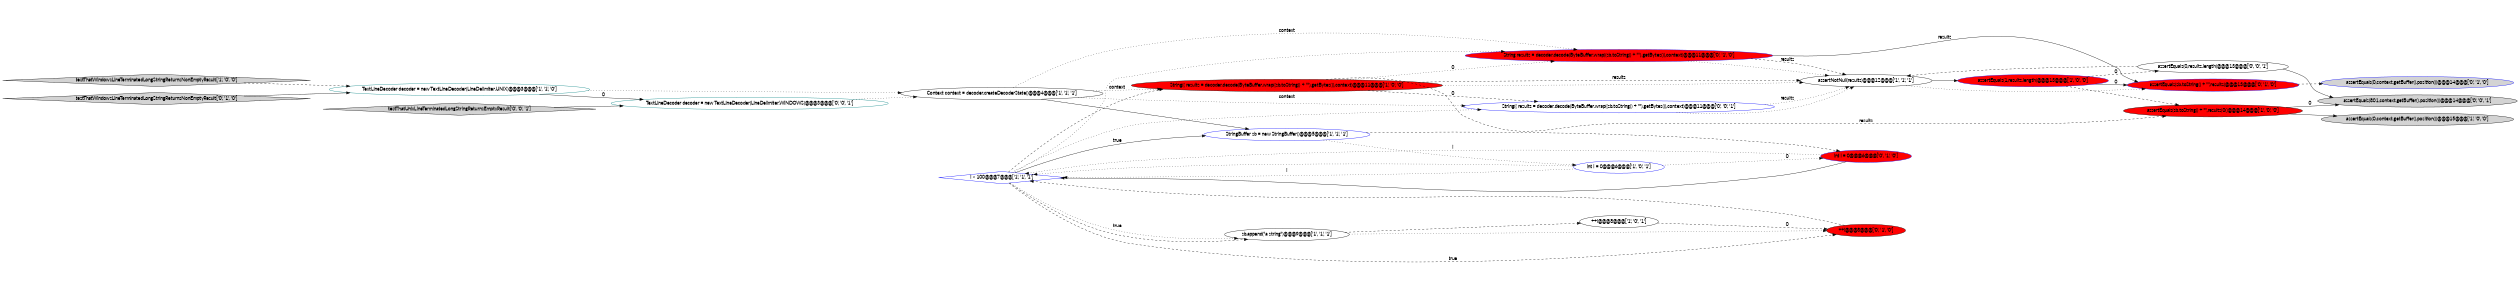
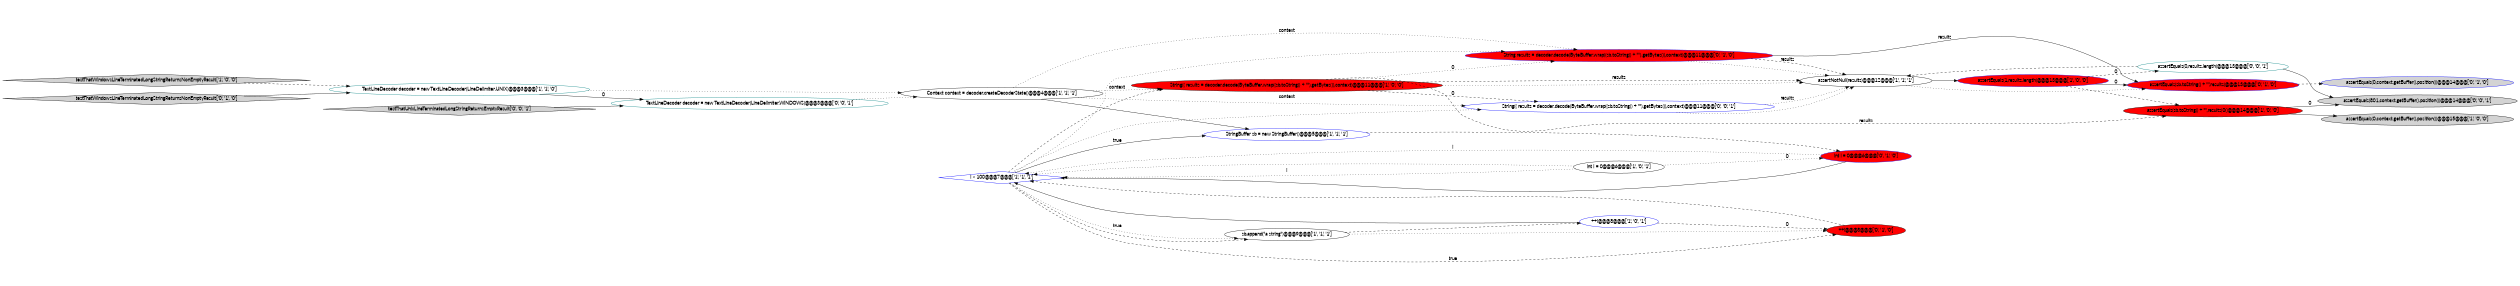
node "assertEquals(0,results.length)@@@13@@@['0', '0', '1']": color black -> teal
edge "StringBuffer sb = new StringBuffer()@@@5@@@['1', '1', '1']" -> "int i = 0@@@6@@@['1', '0', '1']": removed
node "int i = 0@@@6@@@['1', '0', '1']": color blue -> black
edge "++i@@@8@@@['1', '0', '1']" -> "i < 100@@@7@@@['1', '1', '1']": added
node "++i@@@8@@@['1', '0', '1']": color black -> blue
